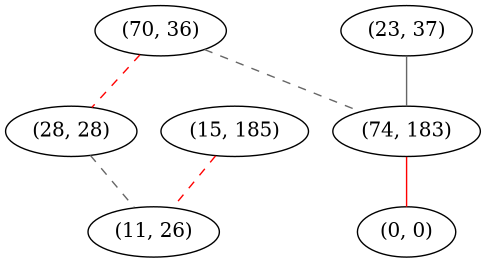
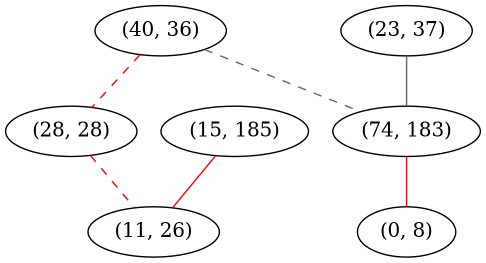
node "(70, 36)": label "(70, 36)" -> "(40, 36)"
edge "(28, 28)" -- "(11, 26)": color gray40 -> red
edge "(15, 185)" -- "(11, 26)": style dashed -> solid
node "(0, 0)": label "(0, 0)" -> "(0, 8)"
